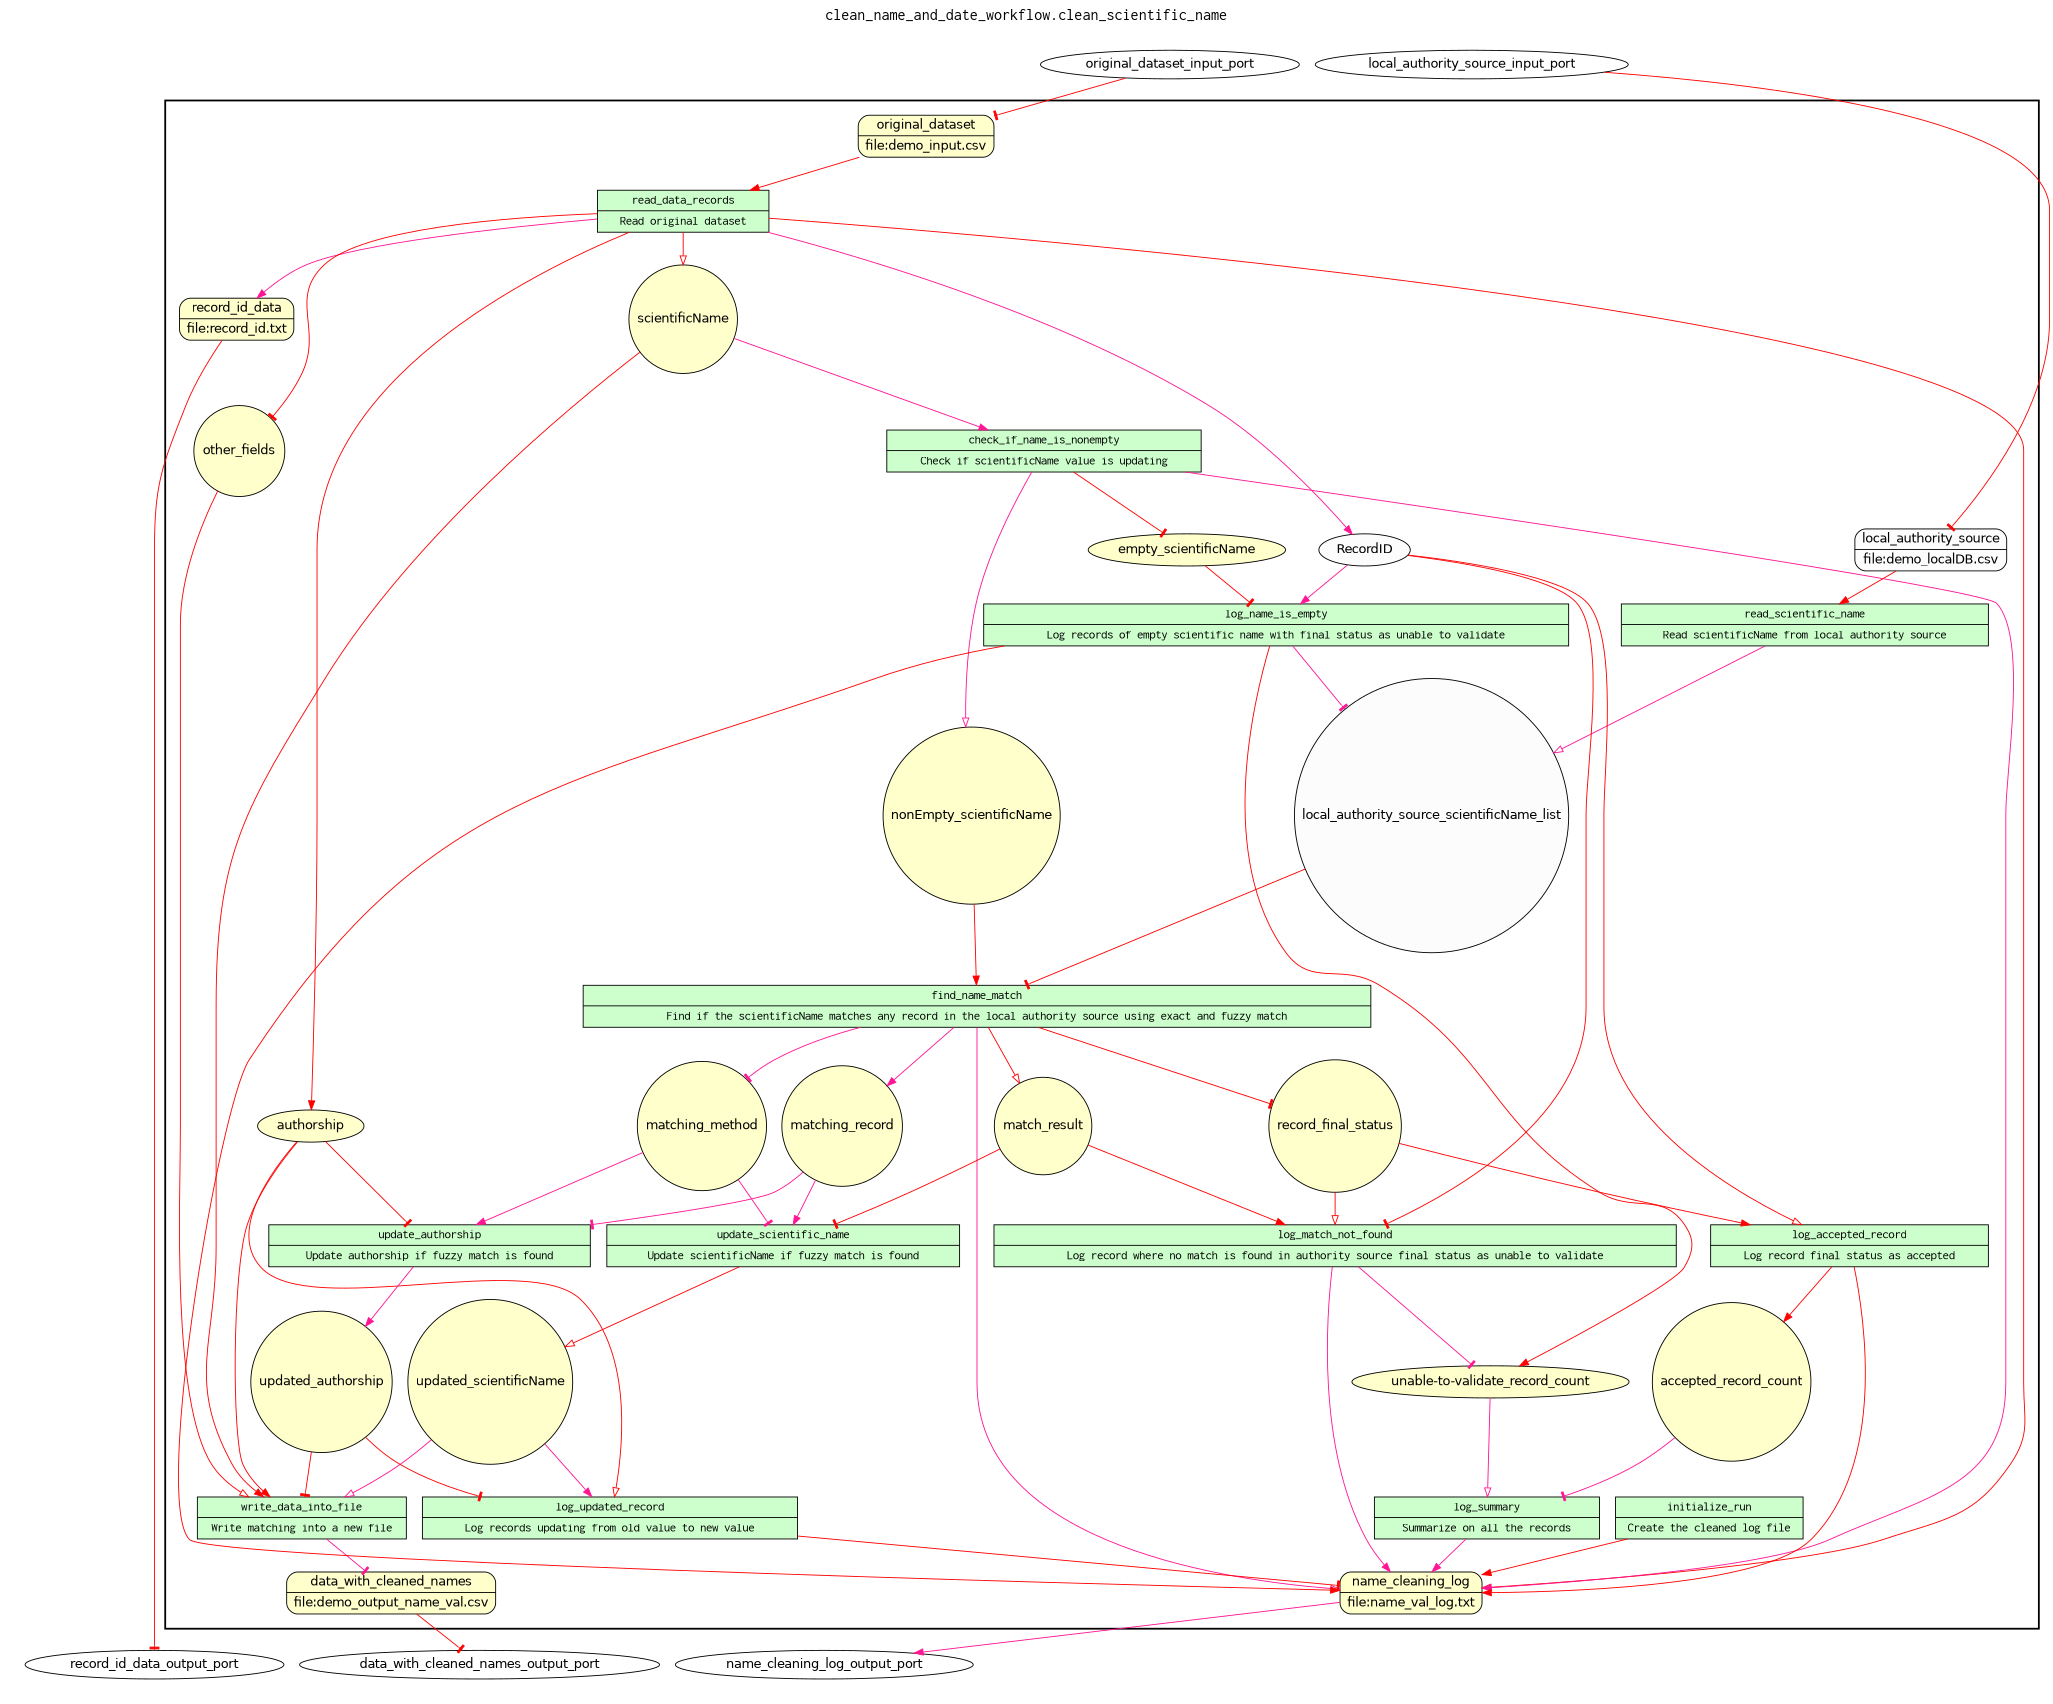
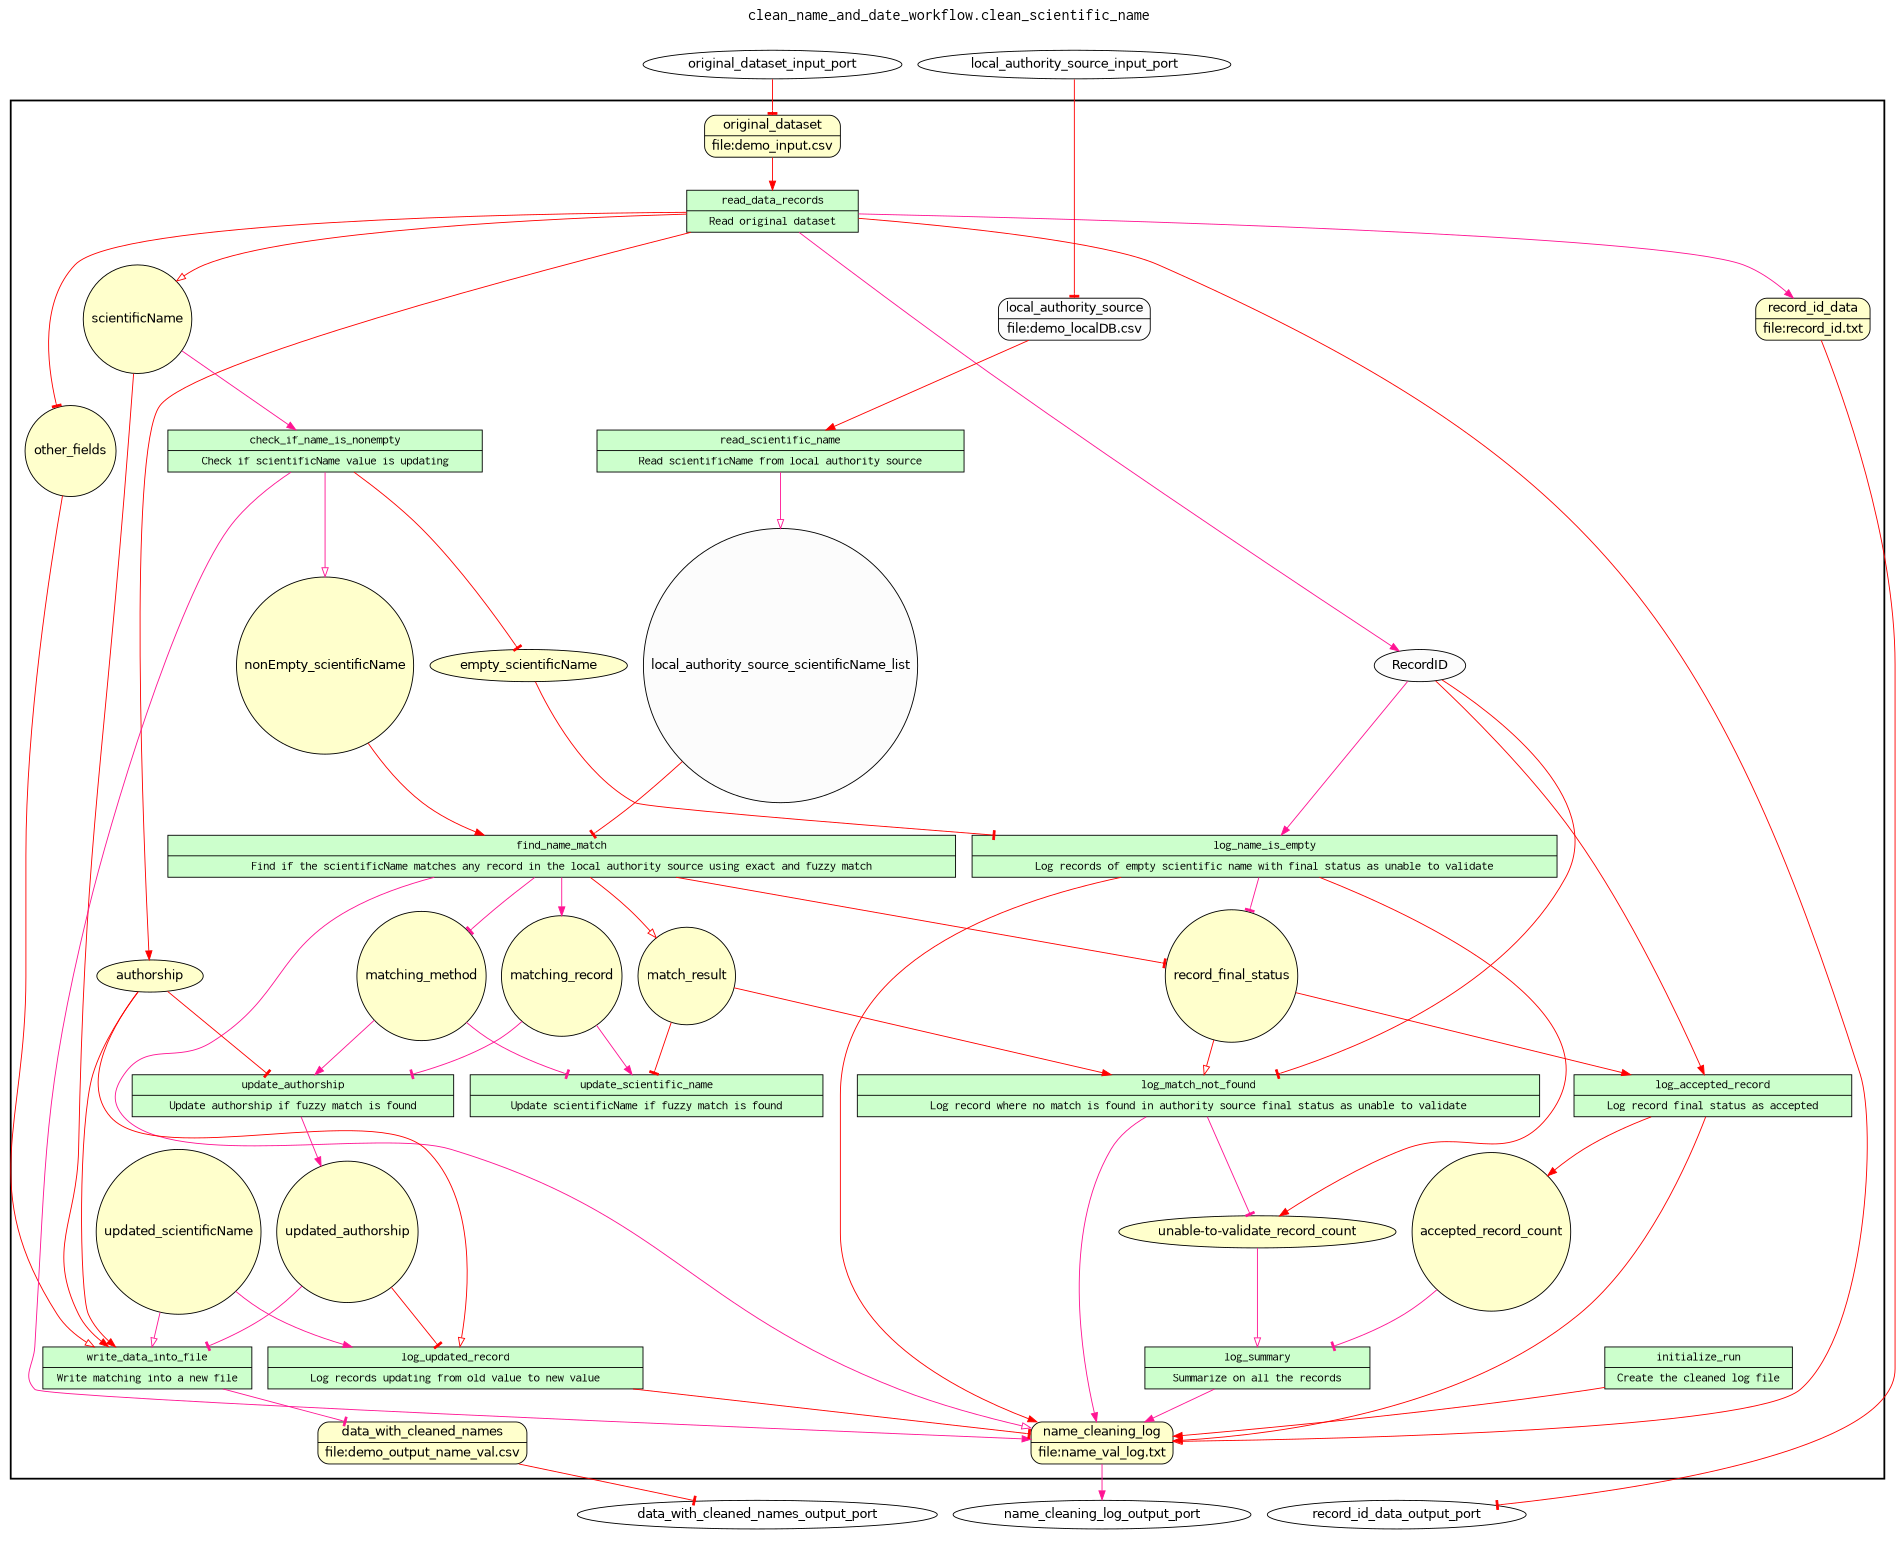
edge "log_name_is_empty" -> "local_authority_source_scientificName_list": now "log_name_is_empty" -> "record_final_status"
edge "RecordID" -> "log_accepted_record": arrowhead onormal -> normal
edge "update_scientific_name" -> "updated_scientificName": removed
edge "updated_authorship" -> "write_data_into_file": color red -> deeppink
